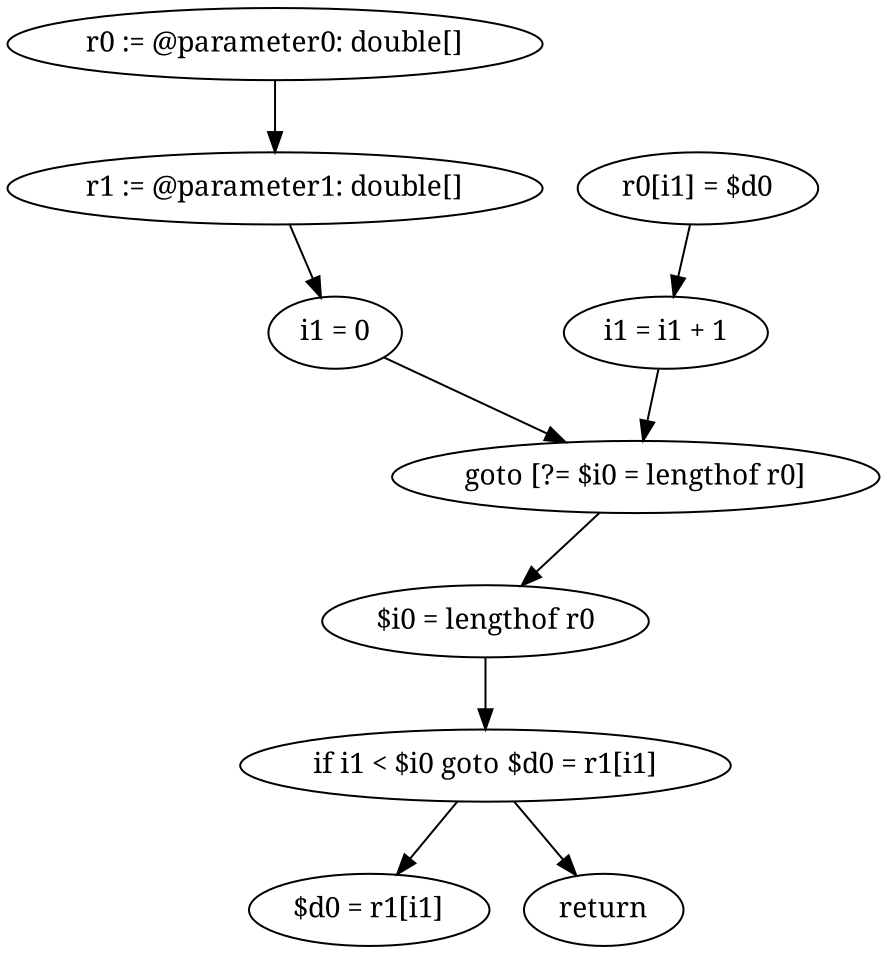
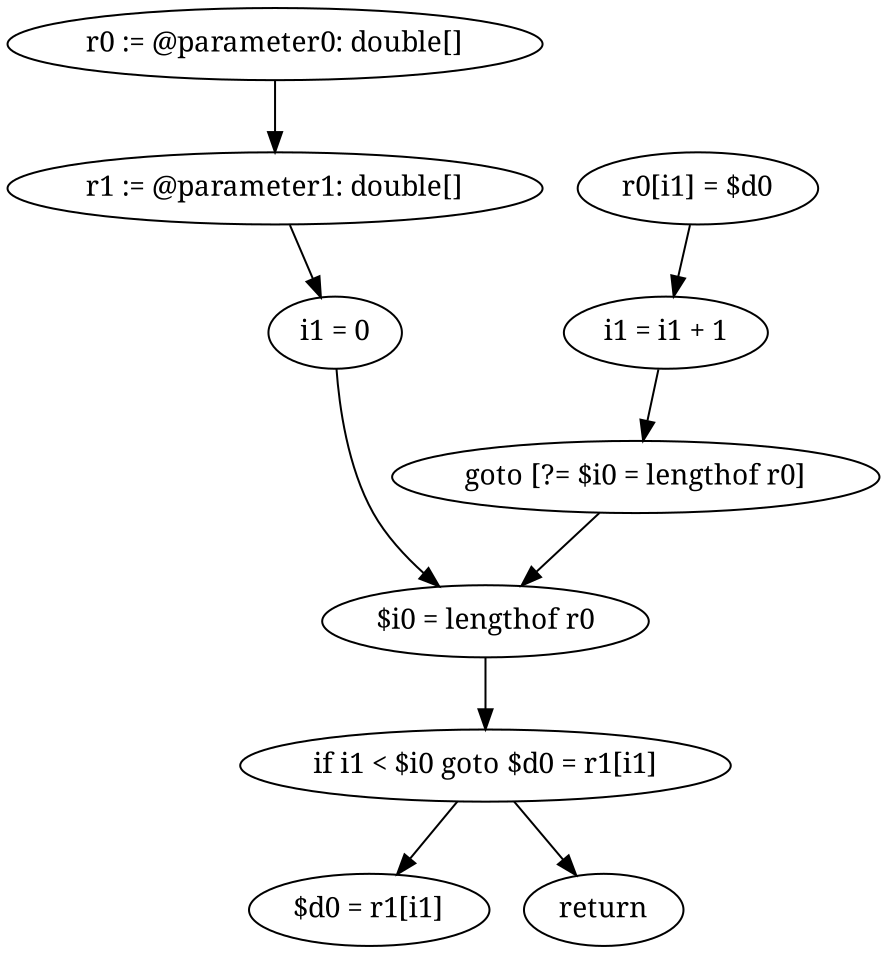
edge "i1 = 0" -> "goto [?= $i0 = lengthof r0]": now "i1 = 0" -> "$i0 = lengthof r0"
